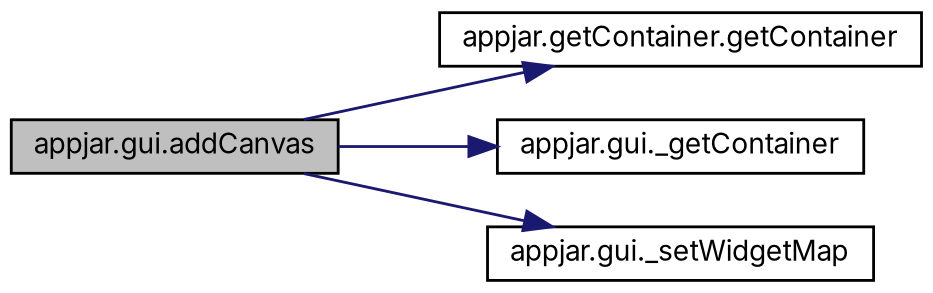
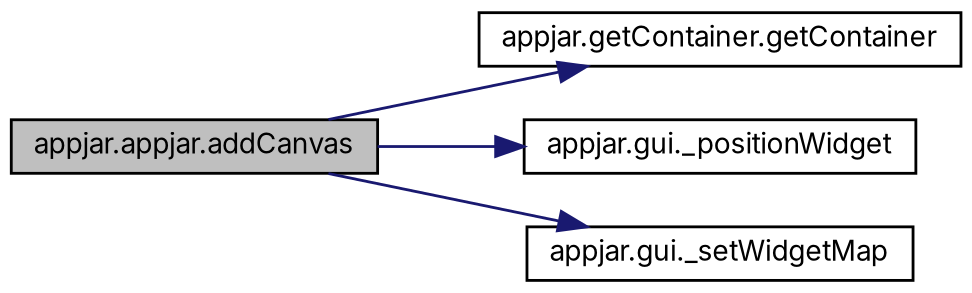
node "appjar.gui.addCanvas": label "appjar.gui.addCanvas" -> "appjar.appjar.addCanvas"
node "appjar.gui._getContainer": label "appjar.gui._getContainer" -> "appjar.gui._positionWidget"
